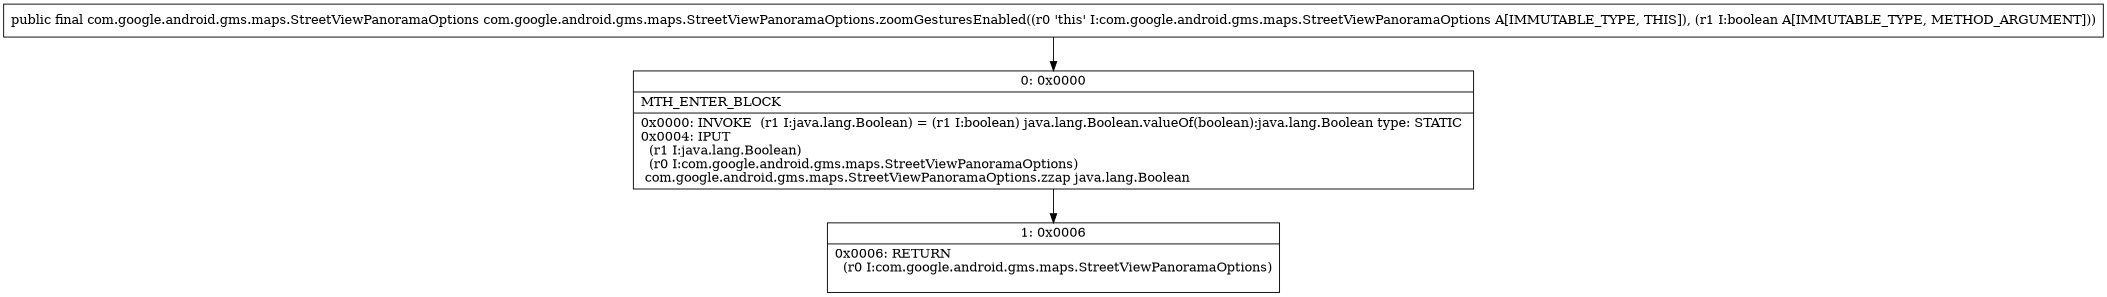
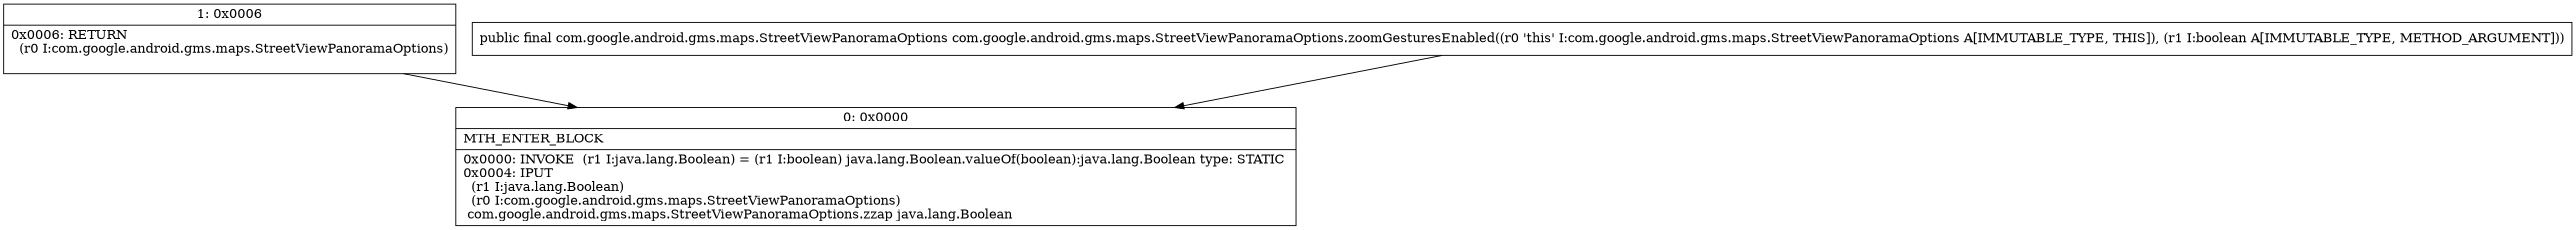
edge "0: 0x0000" -> "1: 0x0006": reversed
